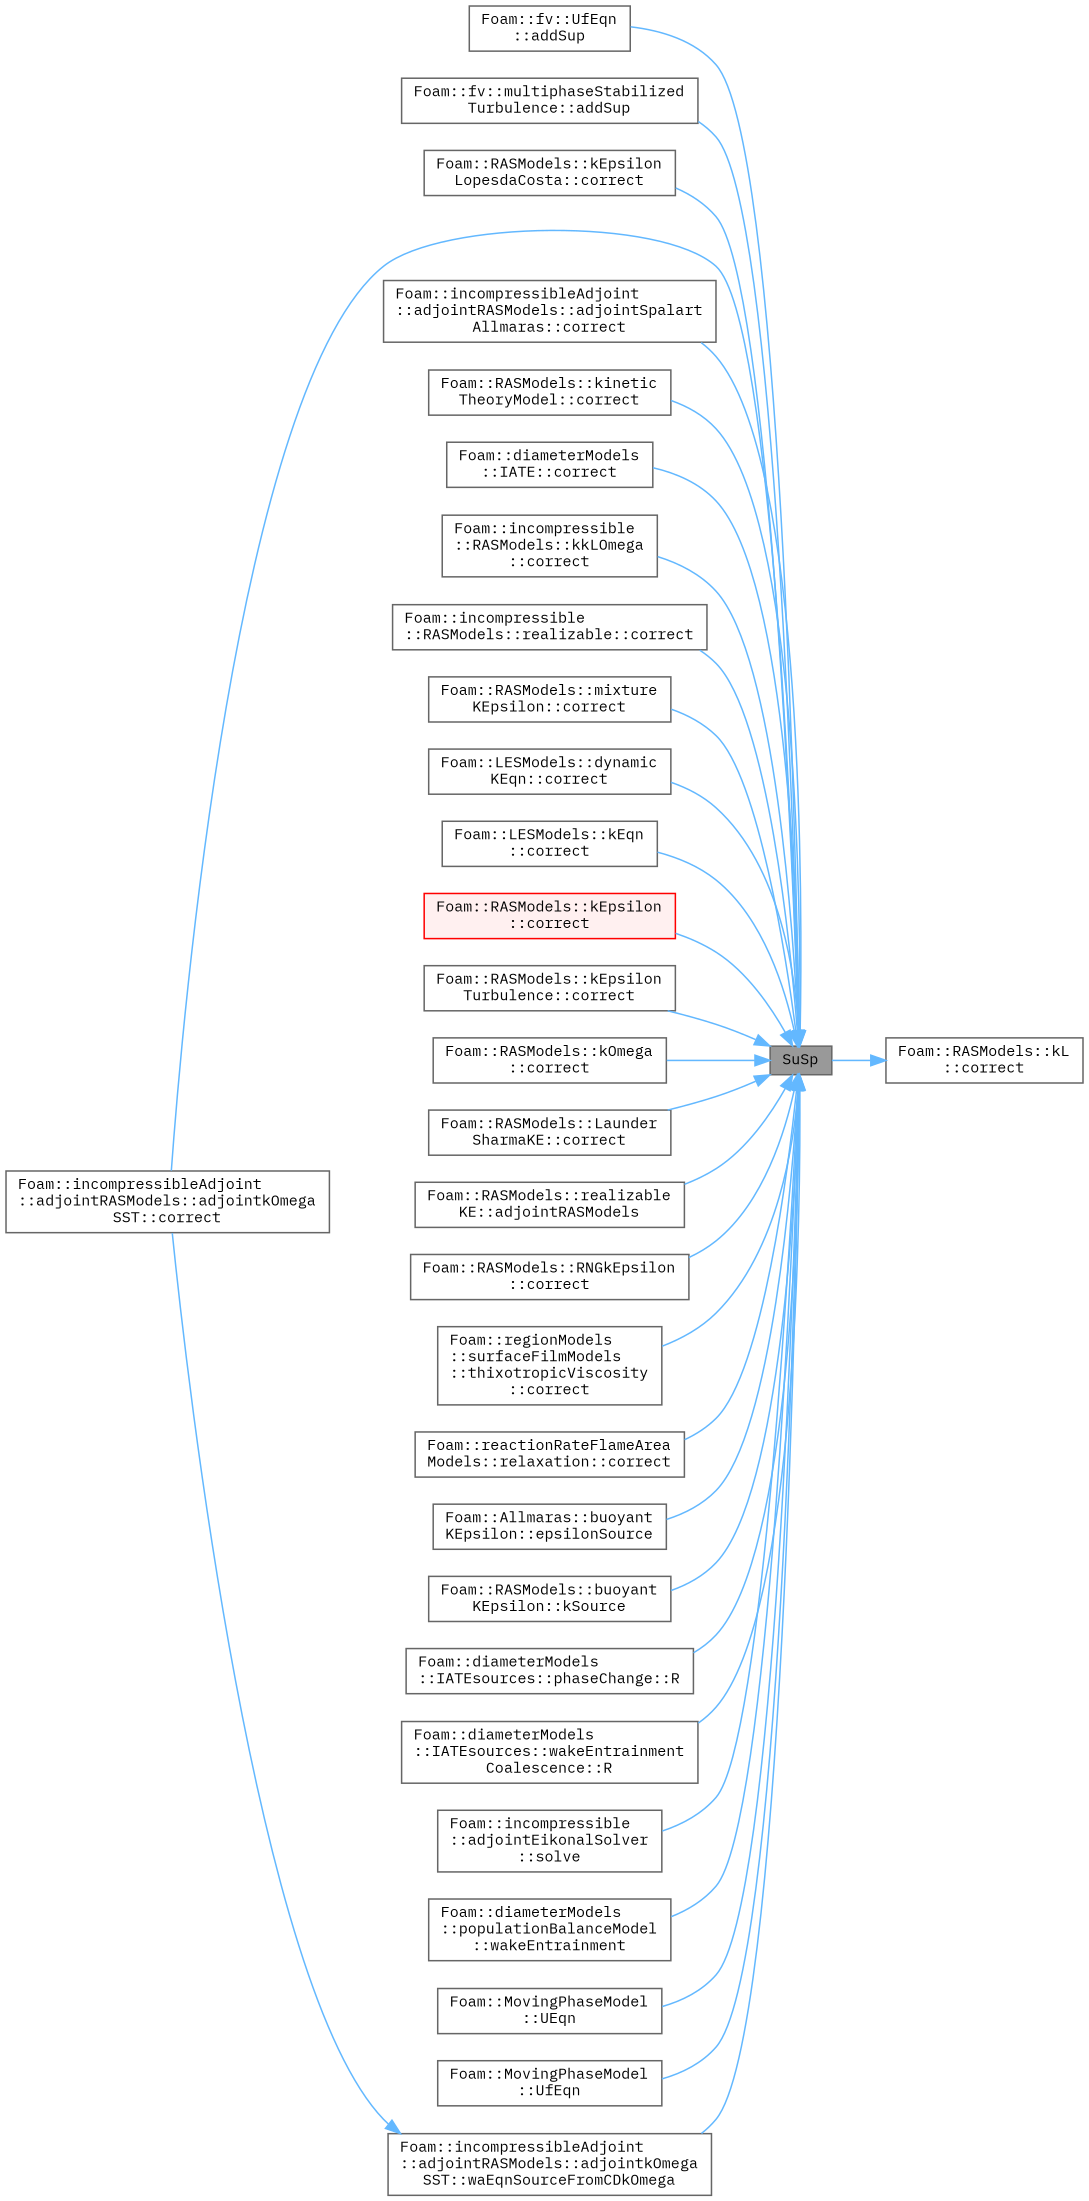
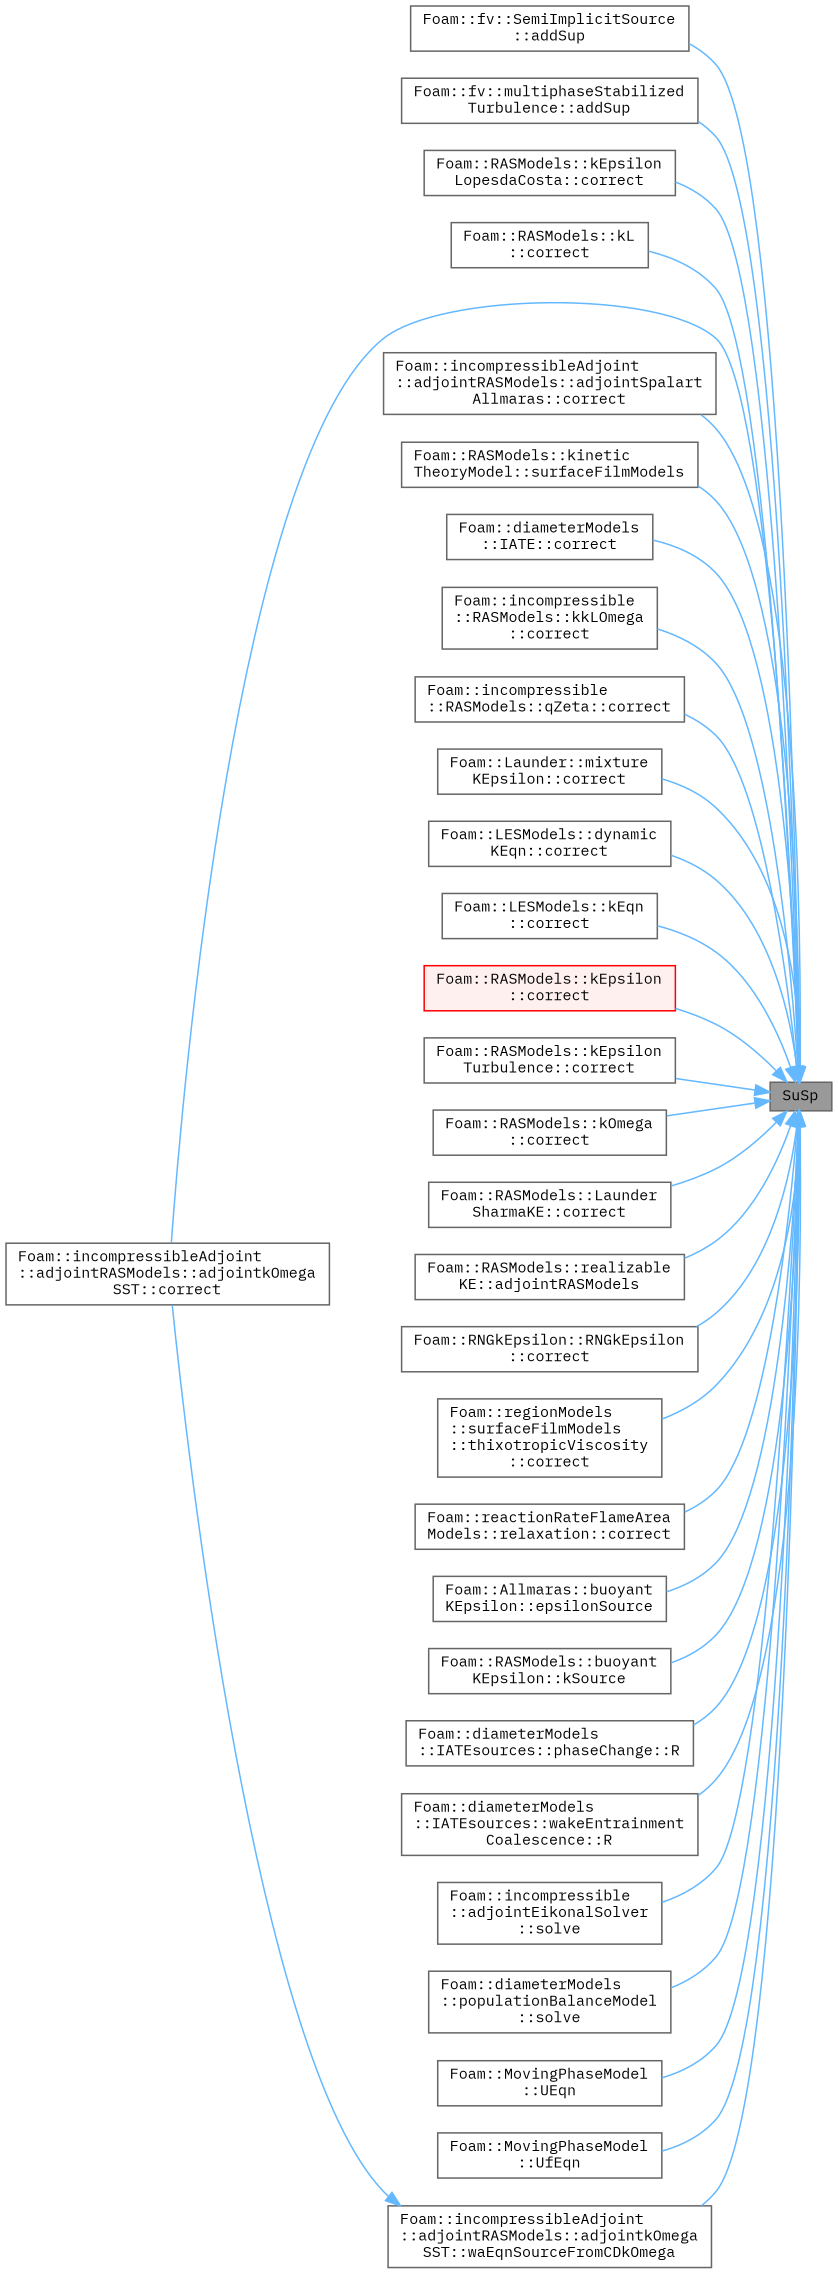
node "Foam::fv::UfEqn ::addSup": label "Foam::fv::UfEqn ::addSup" -> "Foam::fv::SemiImplicitSource ::addSup"
node "Foam::RASModels::kinetic TheoryModel::correct": label "Foam::RASModels::kinetic TheoryModel::correct" -> "Foam::RASModels::kinetic TheoryModel::surfaceFilmModels"
node "Foam::incompressible ::RASModels::realizable::correct": label "Foam::incompressible ::RASModels::realizable::correct" -> "Foam::incompressible ::RASModels::qZeta::correct"
node "Foam::RASModels::mixture KEpsilon::correct": label "Foam::RASModels::mixture KEpsilon::correct" -> "Foam::Launder::mixture KEpsilon::correct"
edge "SuSp" -> "Foam::RASModels::kL ::correct": reversed
node "Foam::RASModels::RNGkEpsilon ::correct": label "Foam::RASModels::RNGkEpsilon ::correct" -> "Foam::RNGkEpsilon::RNGkEpsilon ::correct"
node "Foam::diameterModels ::populationBalanceModel ::wakeEntrainment": label "Foam::diameterModels ::populationBalanceModel ::wakeEntrainment" -> "Foam::diameterModels ::populationBalanceModel ::solve"
